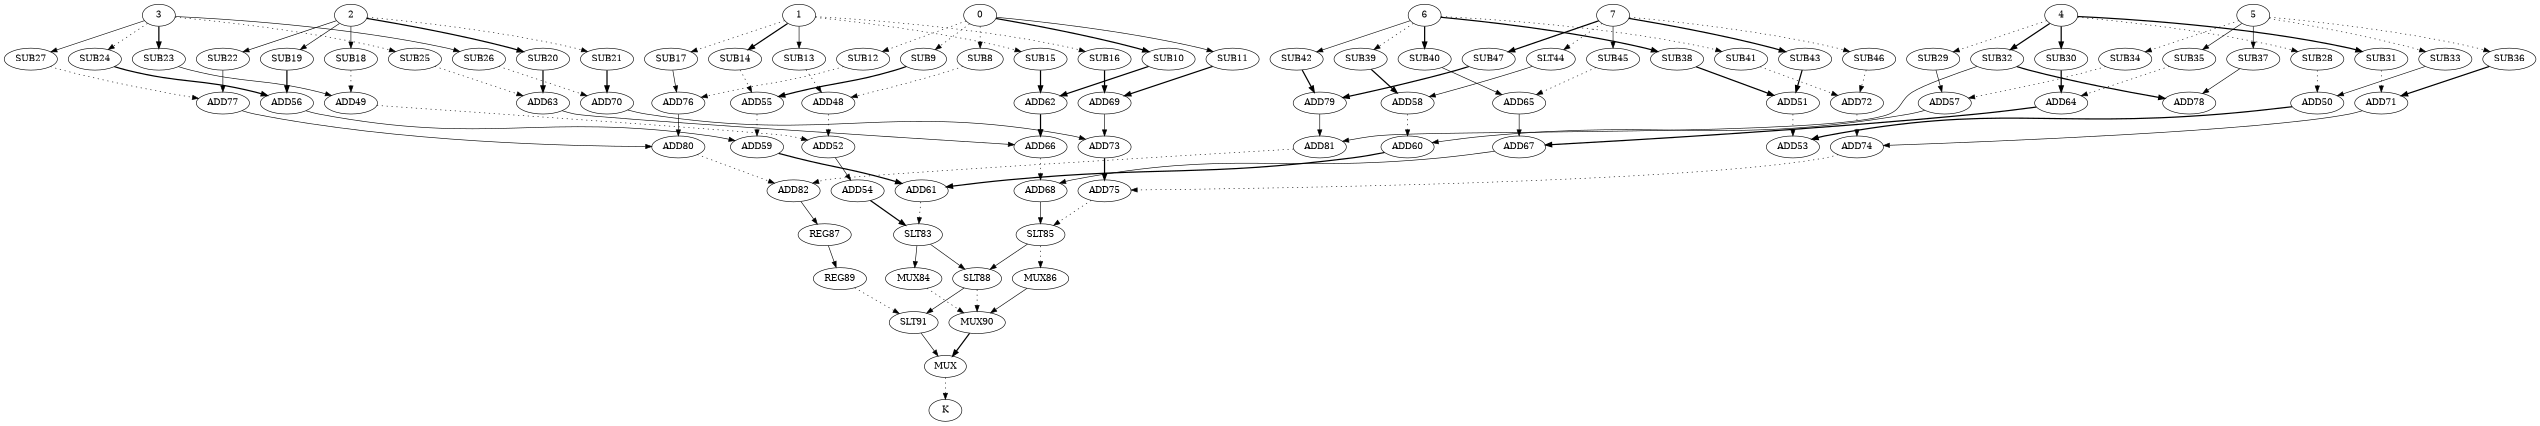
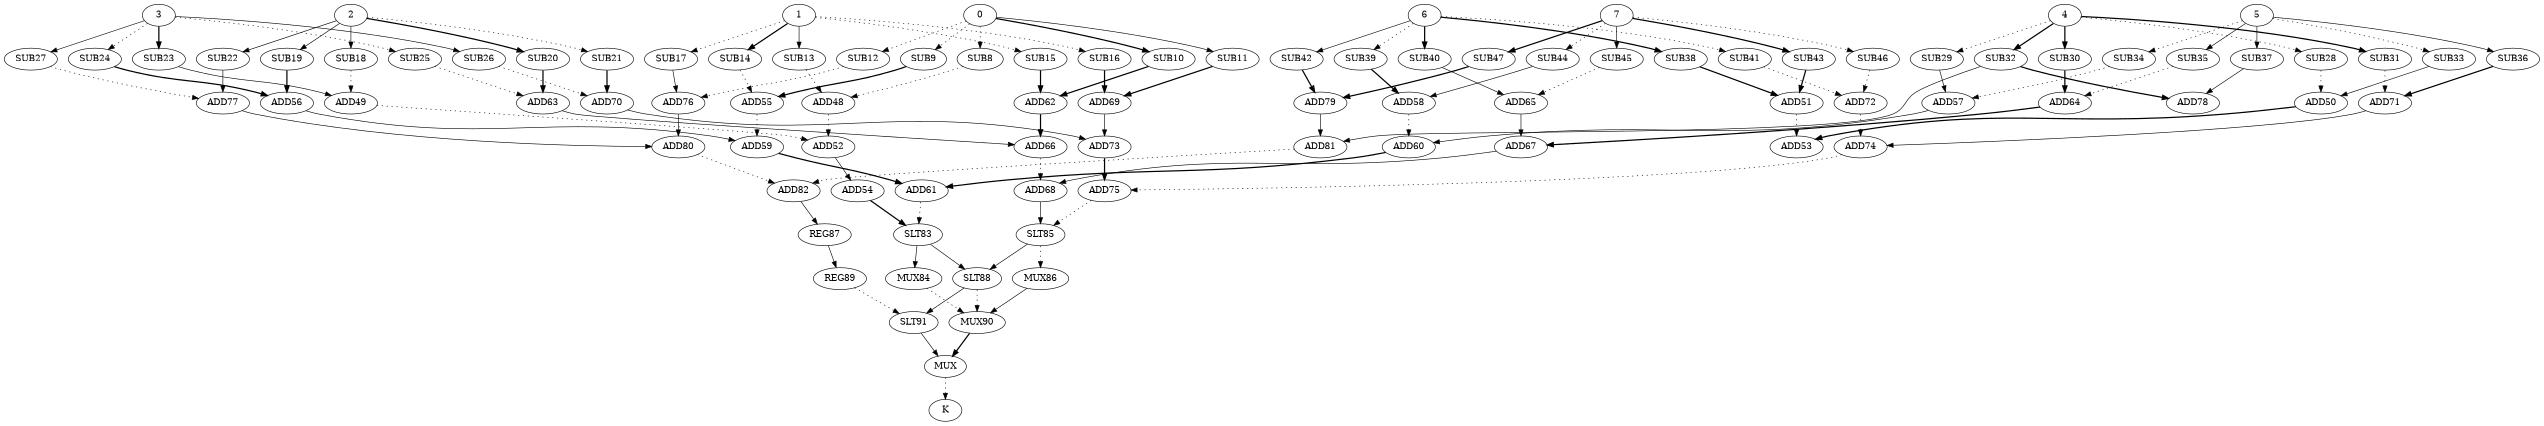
edge "5" -> "SUB36": style dotted -> solid
node "SLT44": label "SLT44" -> "SUB44"
